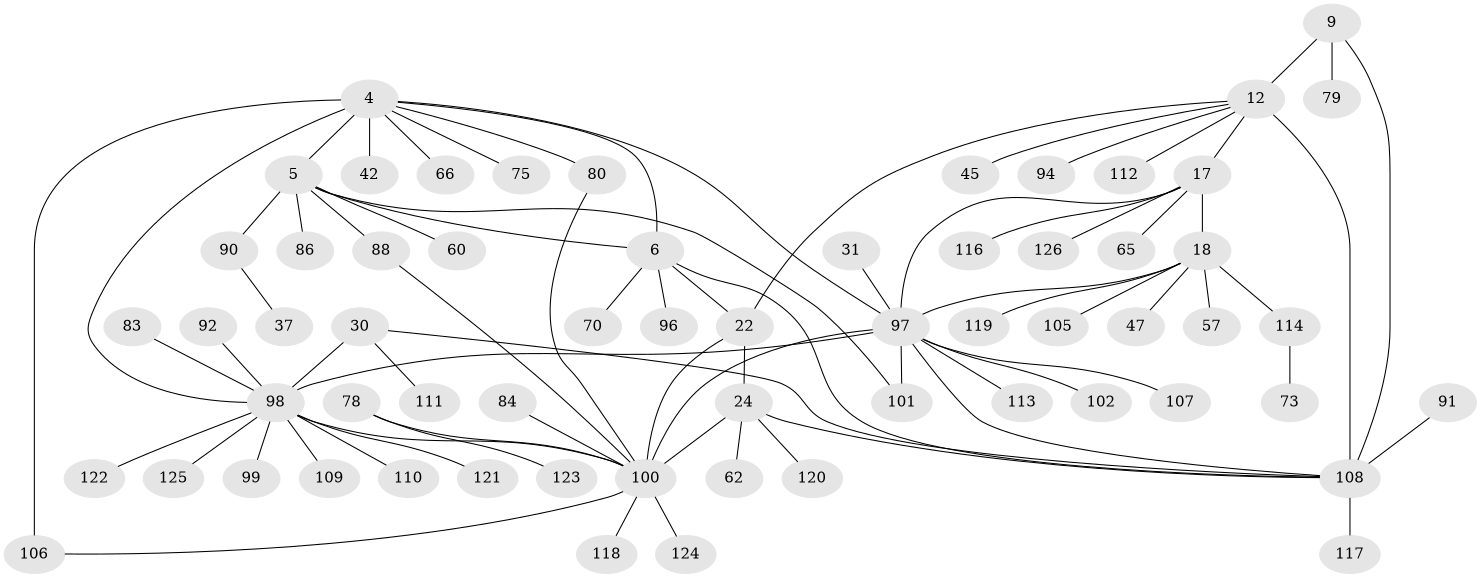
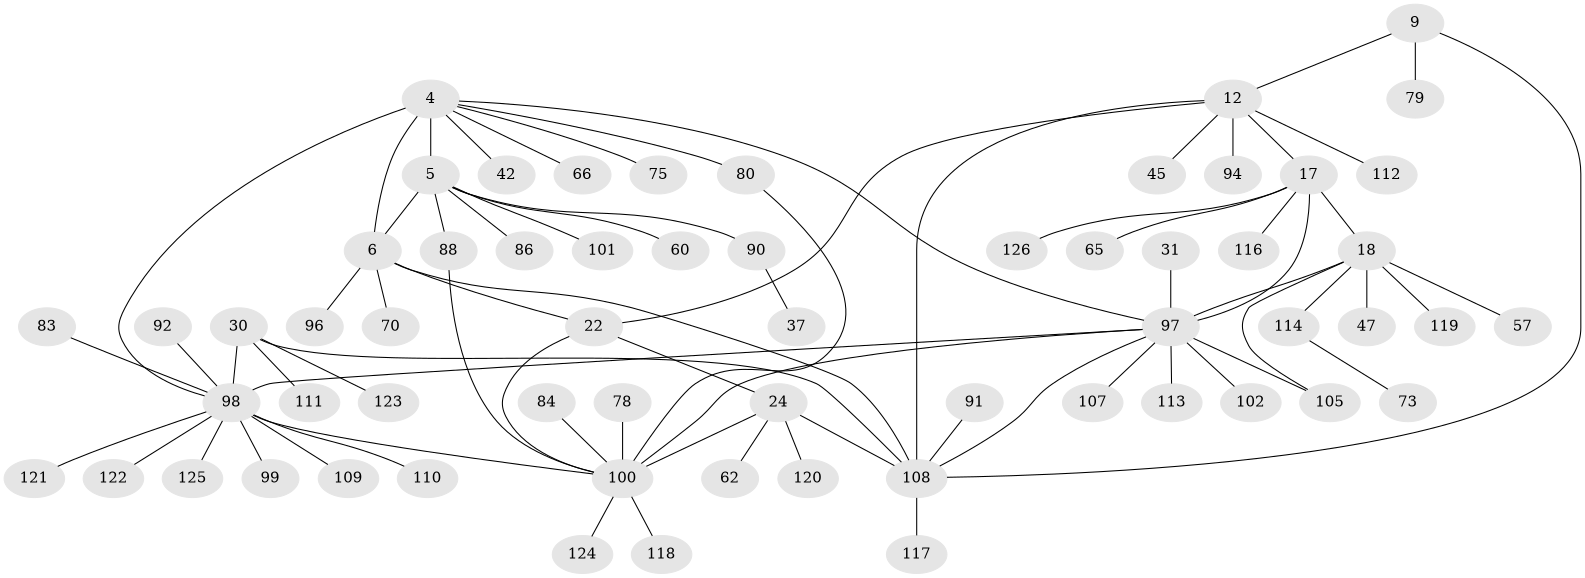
edge "97" -- "101": now "97" -- "105"
edge "78" -- "123": now "30" -- "123"
node "106": removed
